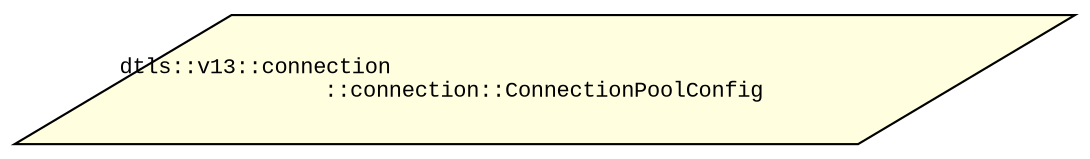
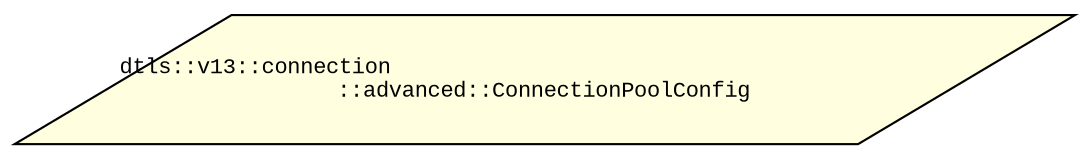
node "dtls::v13::connection ::connection::ConnectionPoolConfig": label "dtls::v13::connection ::connection::ConnectionPoolConfig" -> "dtls::v13::connection ::advanced::ConnectionPoolConfig"
